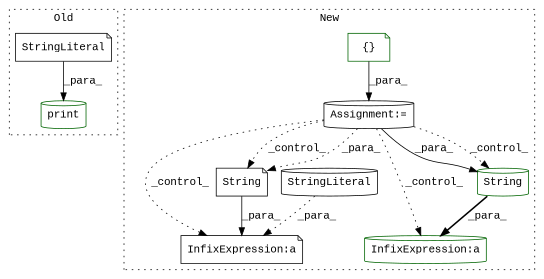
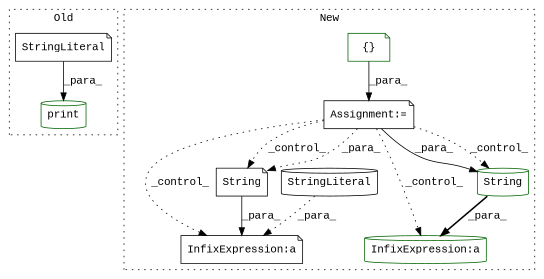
node "Assignment:=": shape cylinder -> note
